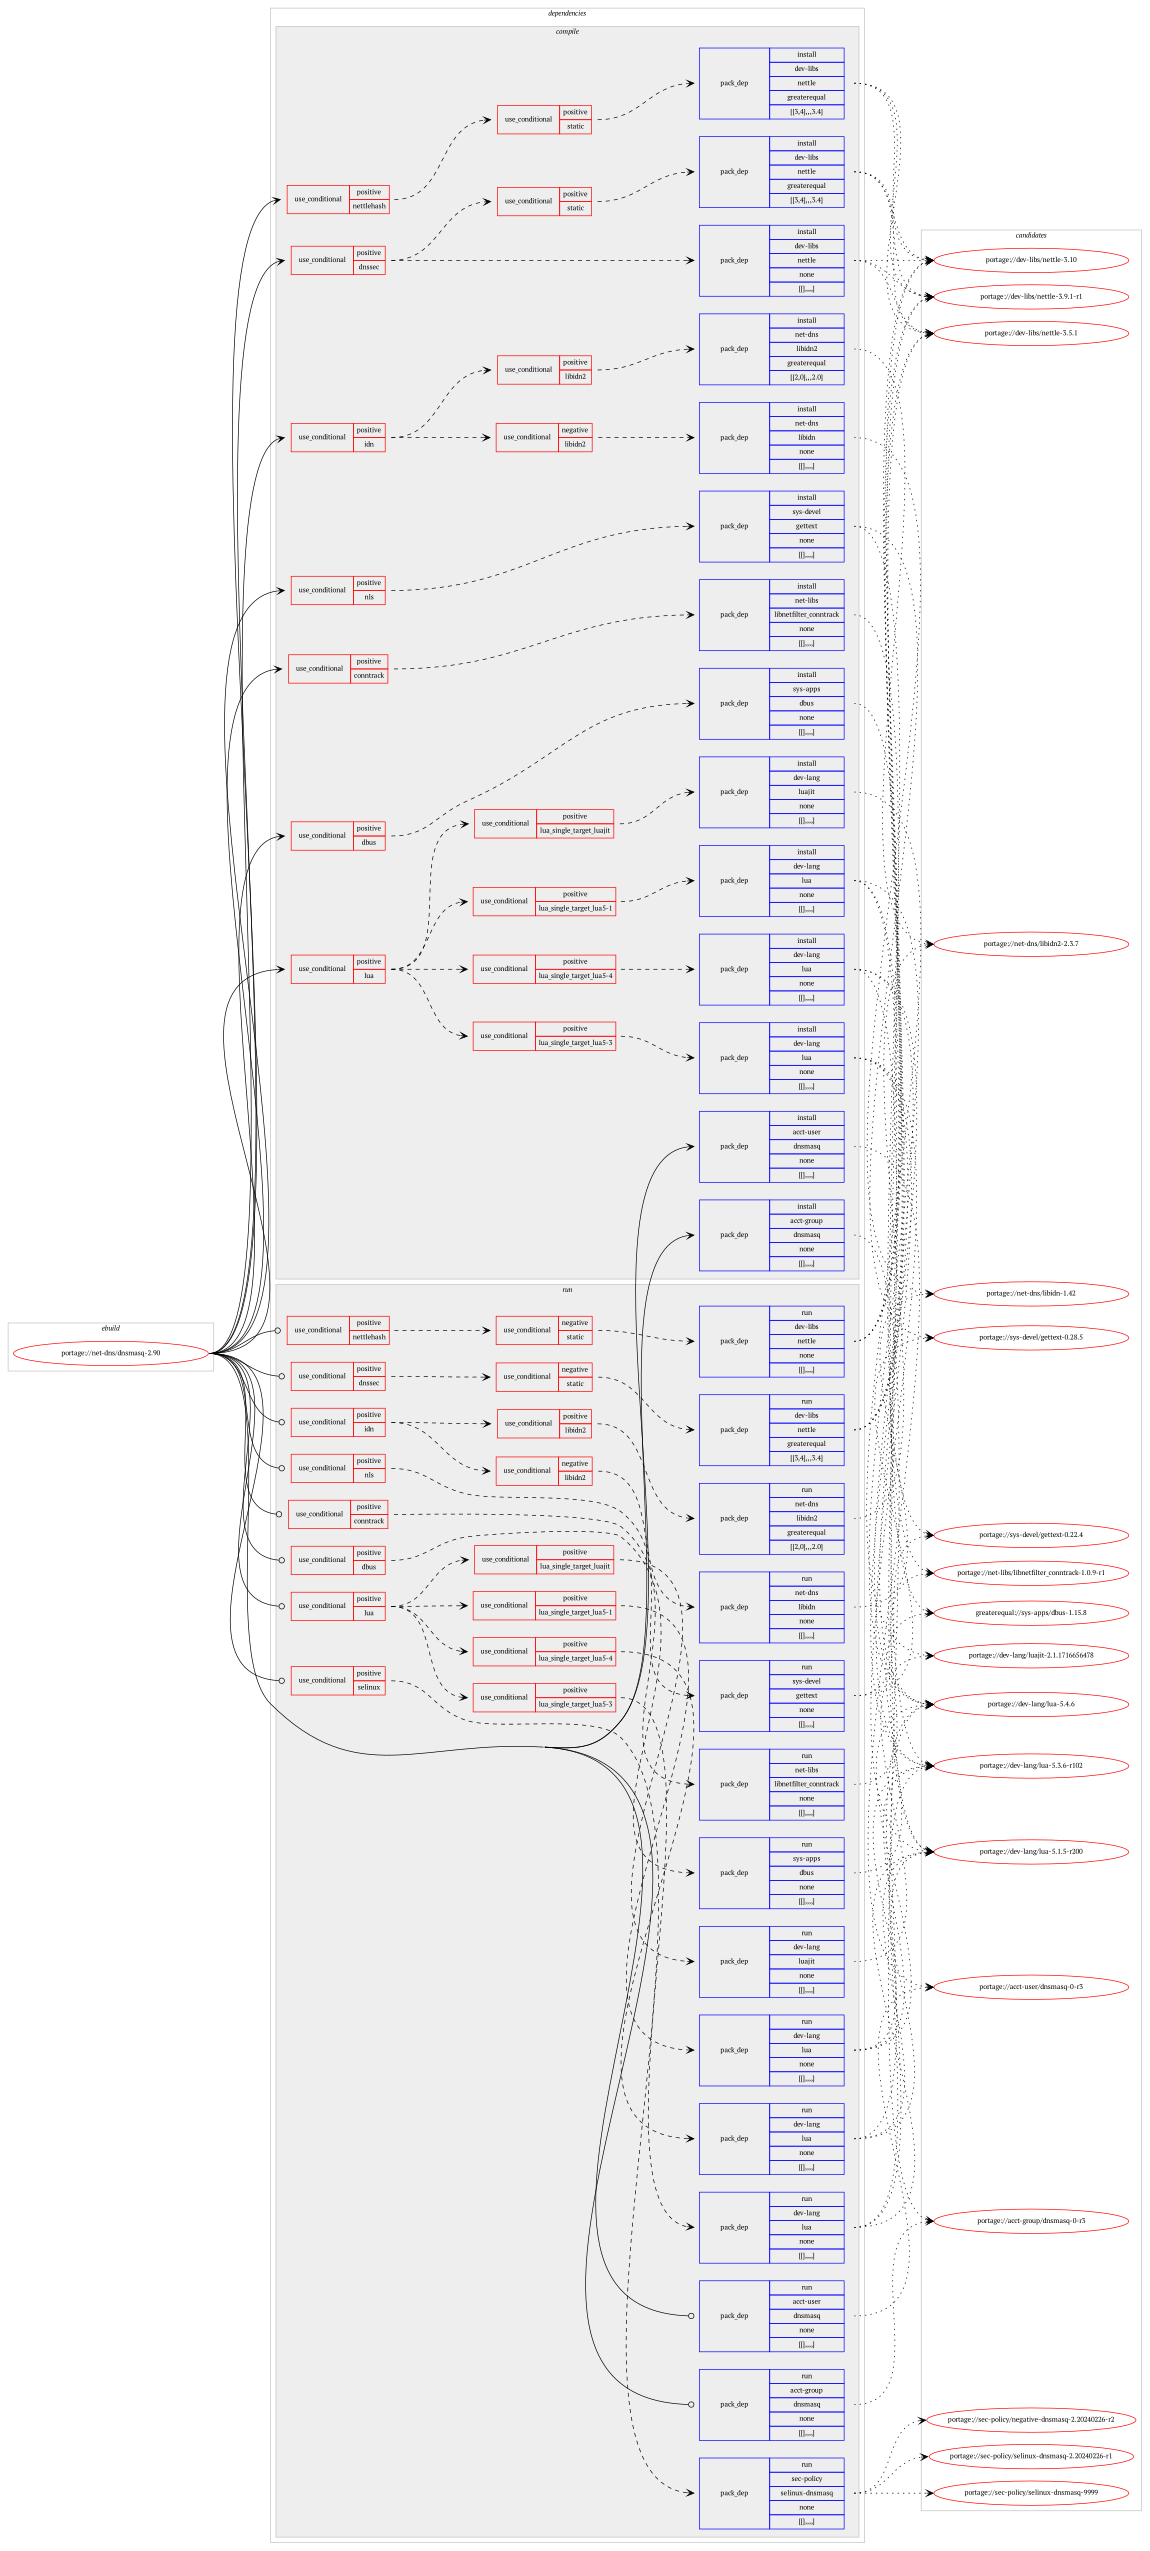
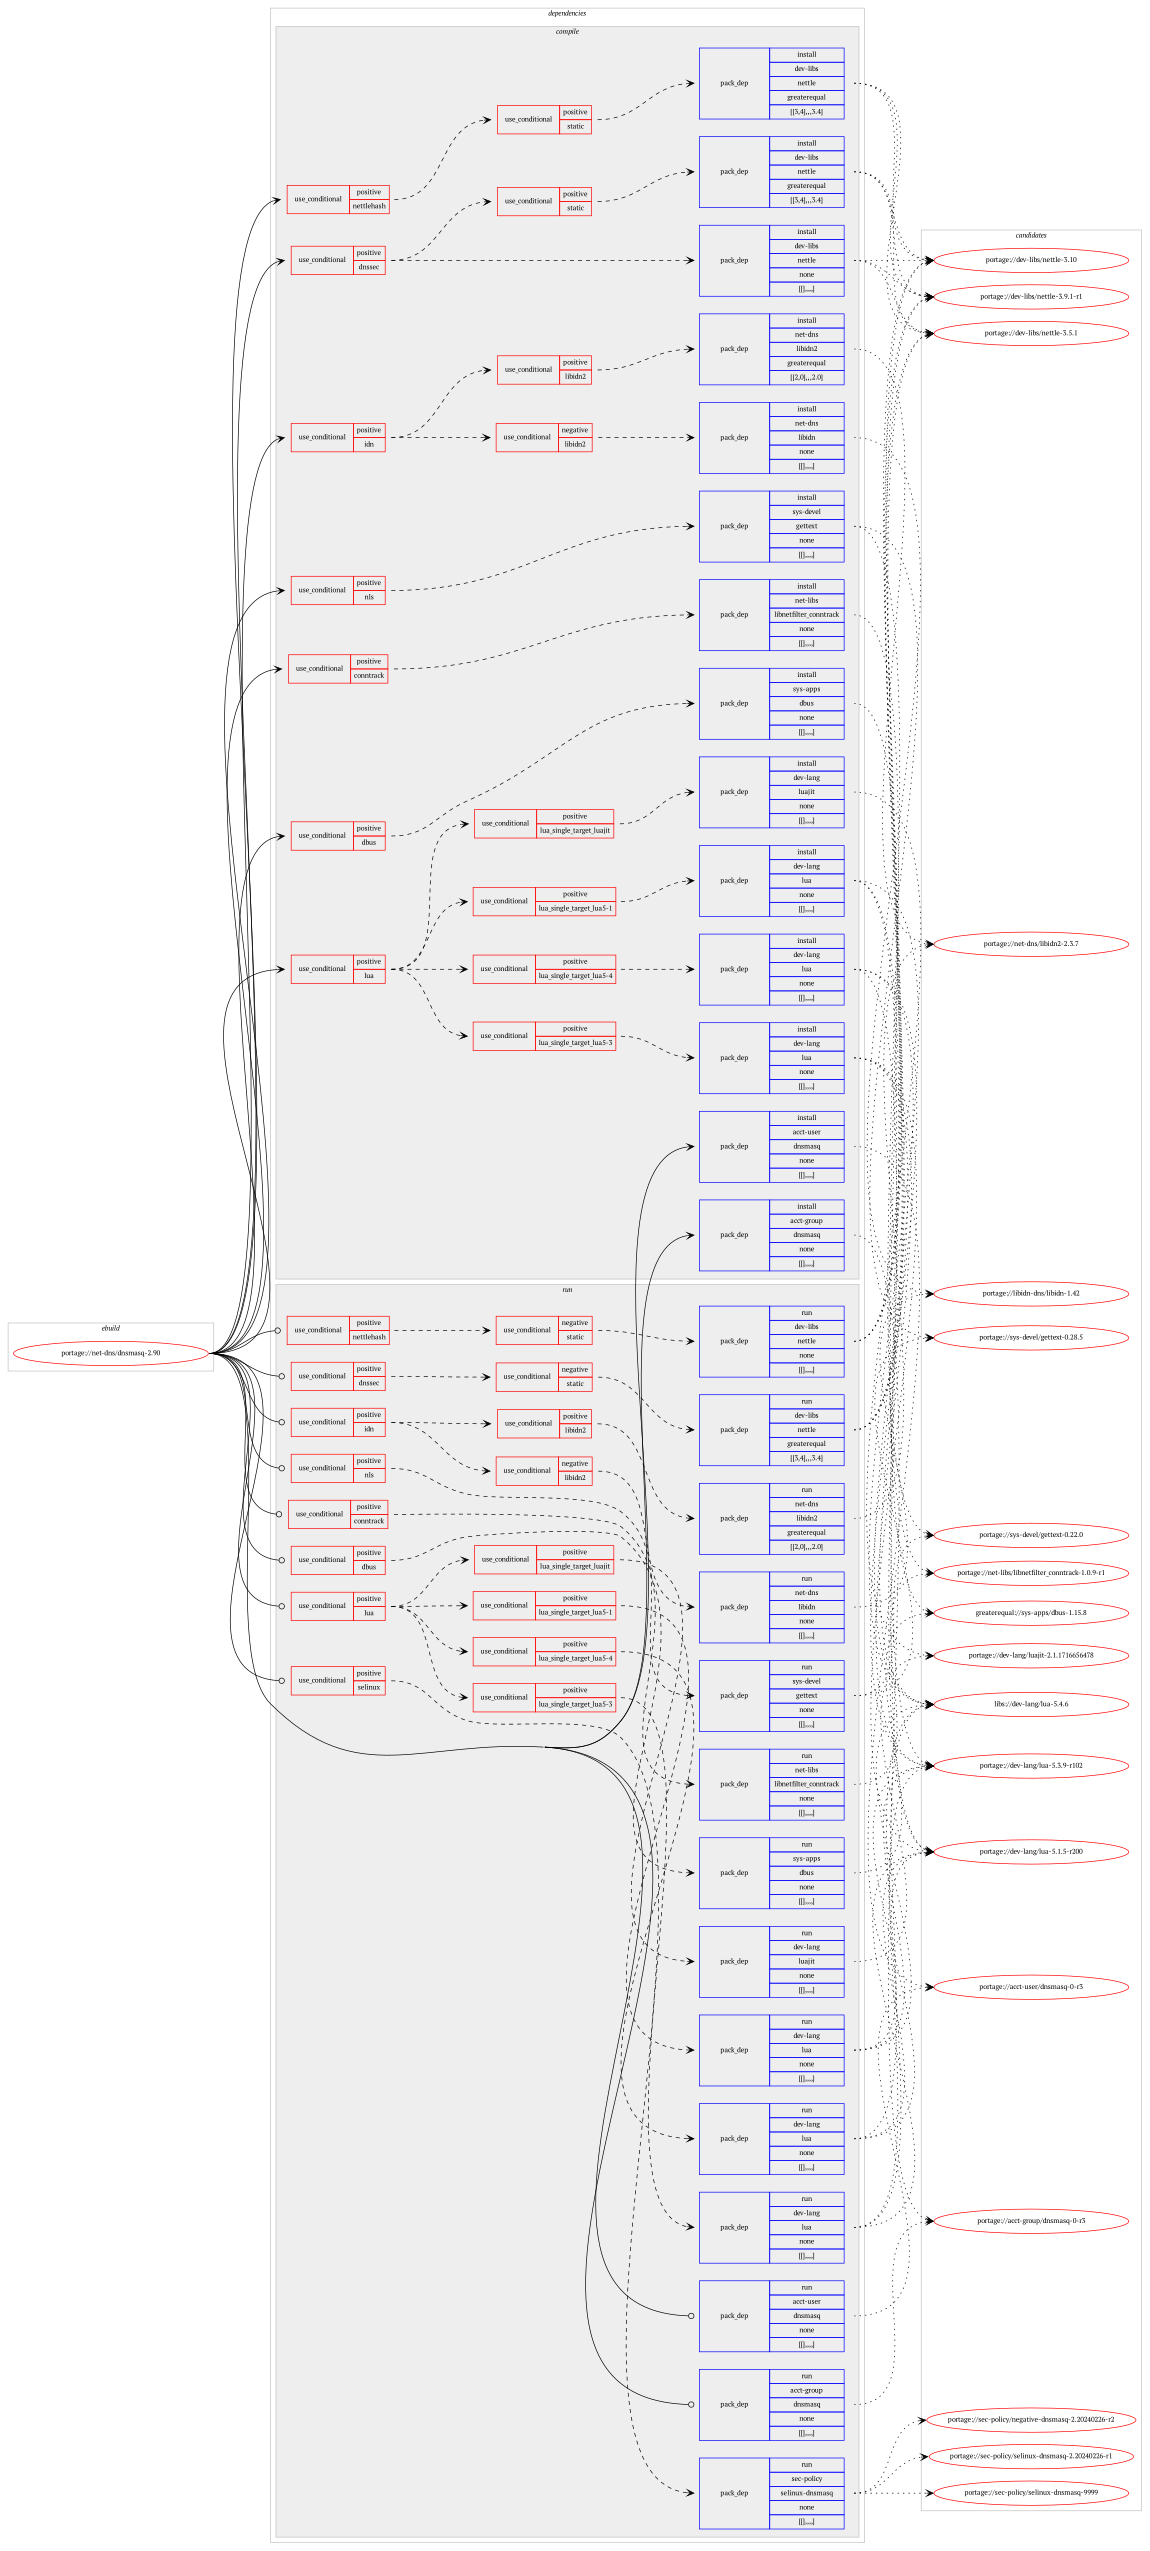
node "portage://net-dns/libidn-1.42": label "portage://net-dns/libidn-1.42" -> "portage://libidn-dns/libidn-1.42"
node "portage://sys-devel/gettext-0.22.4": label "portage://sys-devel/gettext-0.22.4" -> "portage://sys-devel/gettext-0.22.0"
node "portage://dev-lang/lua-5.4.6": label "portage://dev-lang/lua-5.4.6" -> "libs://dev-lang/lua-5.4.6"
node "portage://dev-lang/lua-5.3.6-r102": label "portage://dev-lang/lua-5.3.6-r102" -> "portage://dev-lang/lua-5.3.9-r102"
